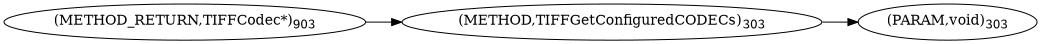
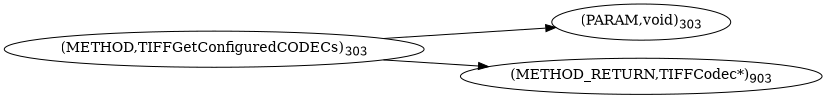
edge "(METHOD_RETURN,TIFFCodec*)" -> "(METHOD,TIFFGetConfiguredCODECs)": reversed
